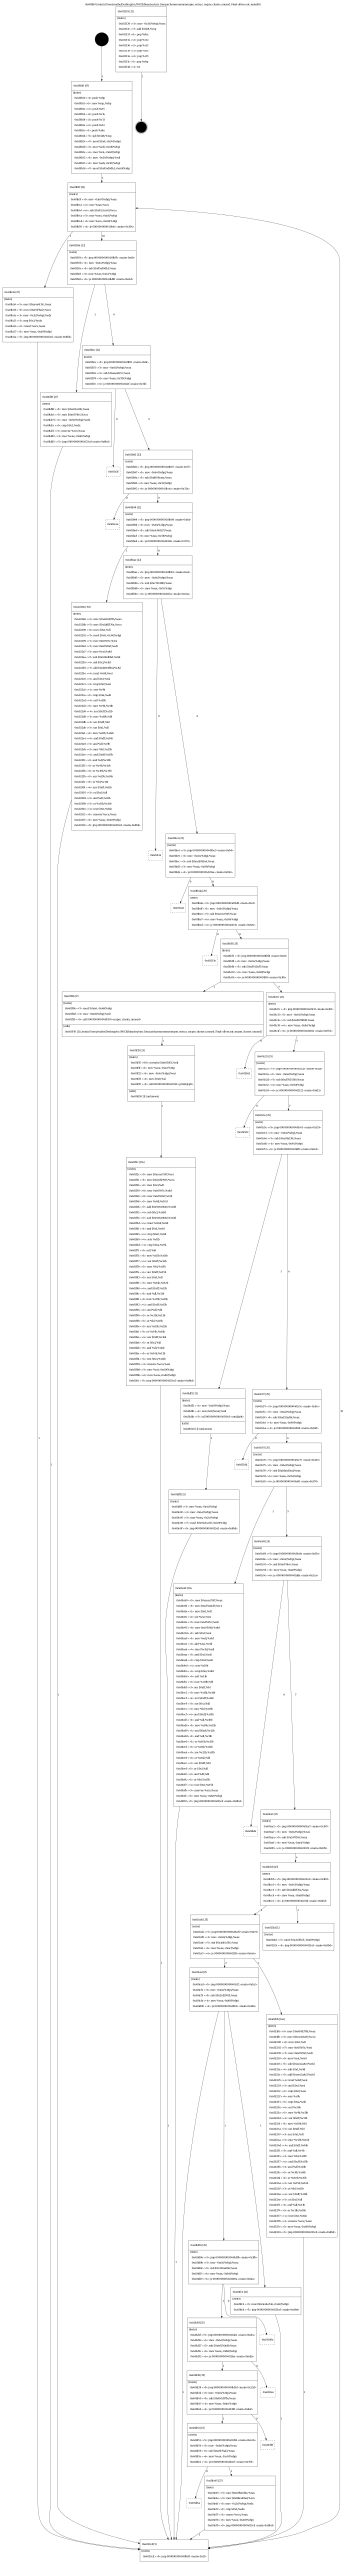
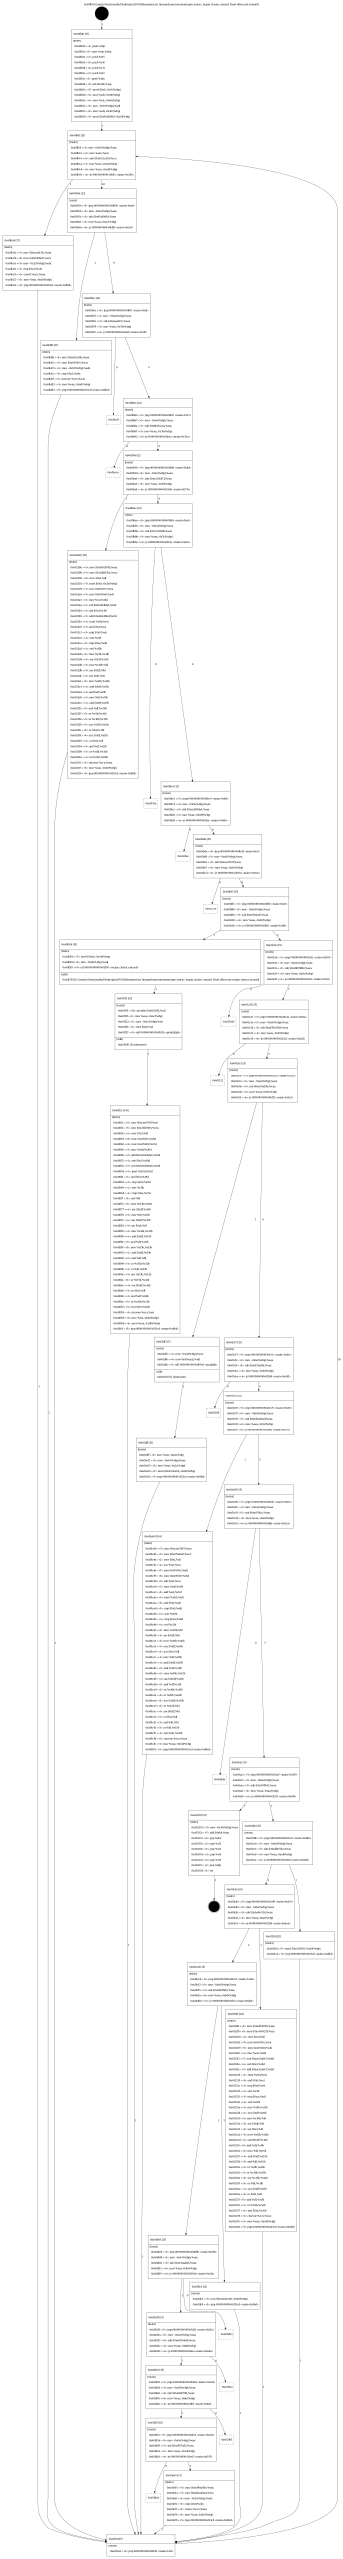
edge "0x401ca2 [25]" -> "0x402329 [21]": added, label "1"
edge "0x401ced [25]" -> "0x4023cd [5]": now "0x40231d [12]" -> "0x4023cd [5]"
